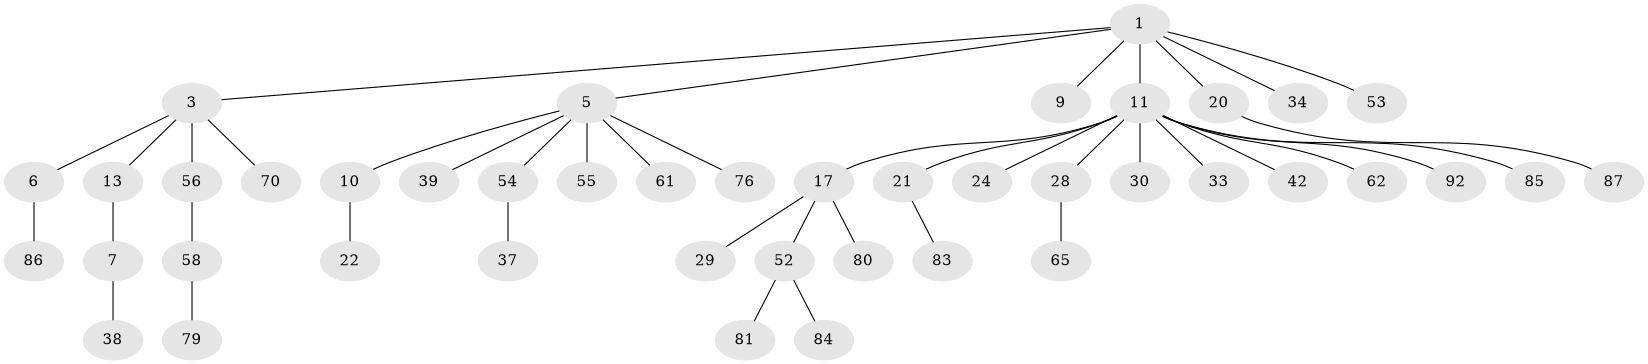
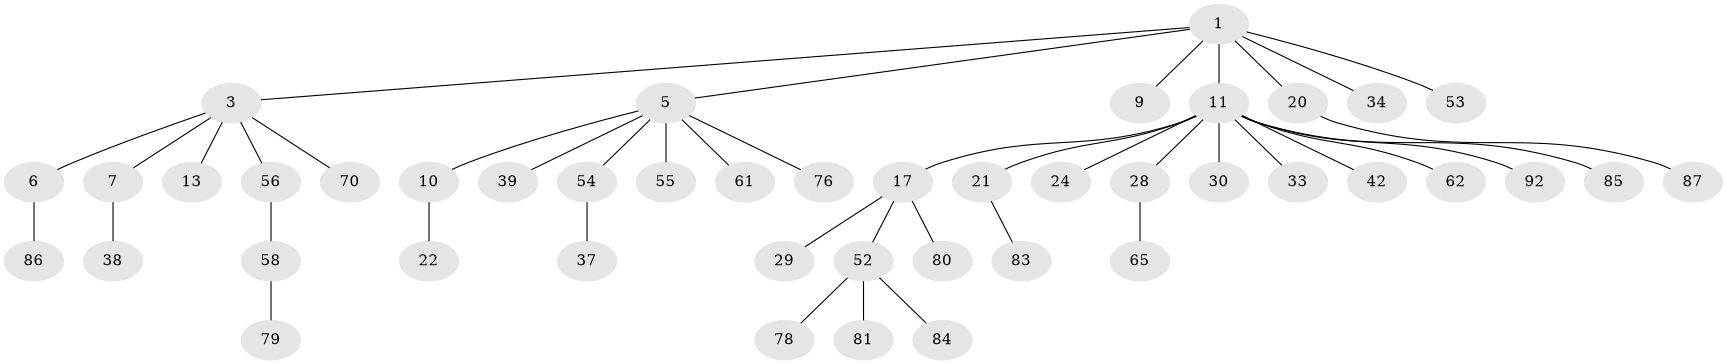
edge "13" -- "7": now "3" -- "7"
node "78": added
